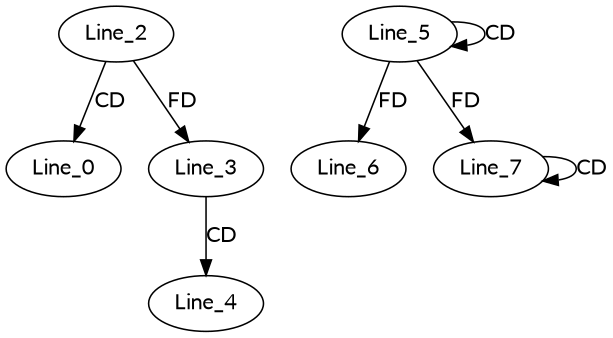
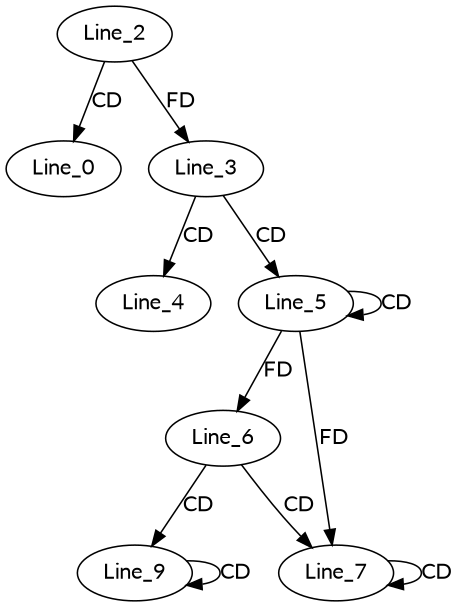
edge "Line_3" -> "Line_5": added, label "CD"
edge "Line_6" -> "Line_7": added, label "CD"
node "Line_9": added
